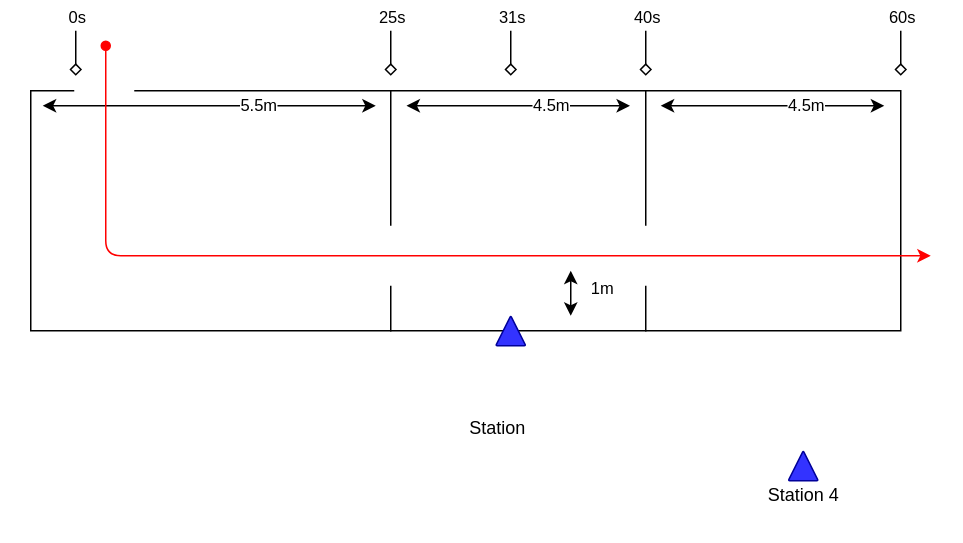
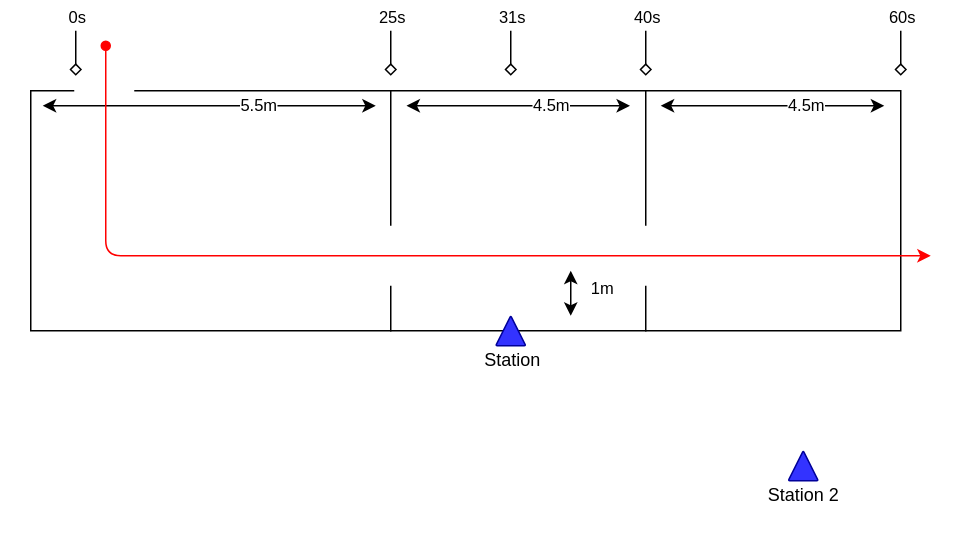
node "Station": moved (498, 428) -> (513, 361)
node "Station 4": label "Station 4" -> "Station 2"
